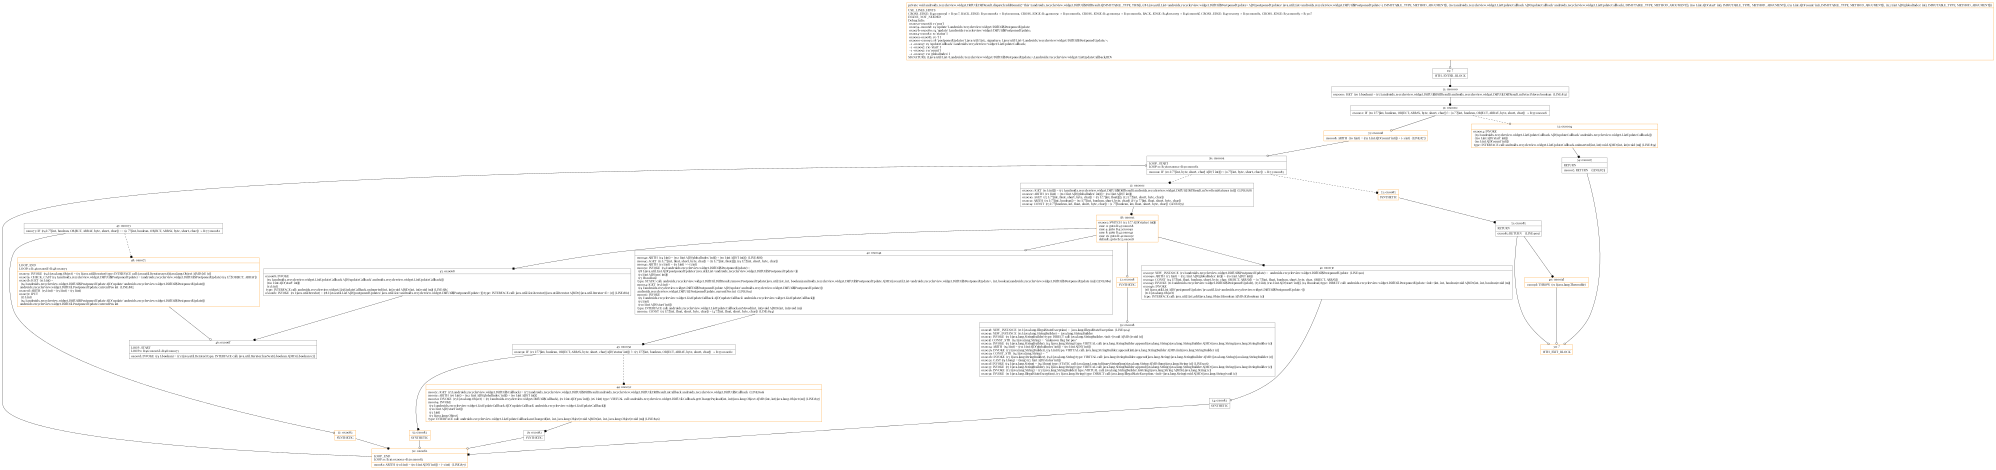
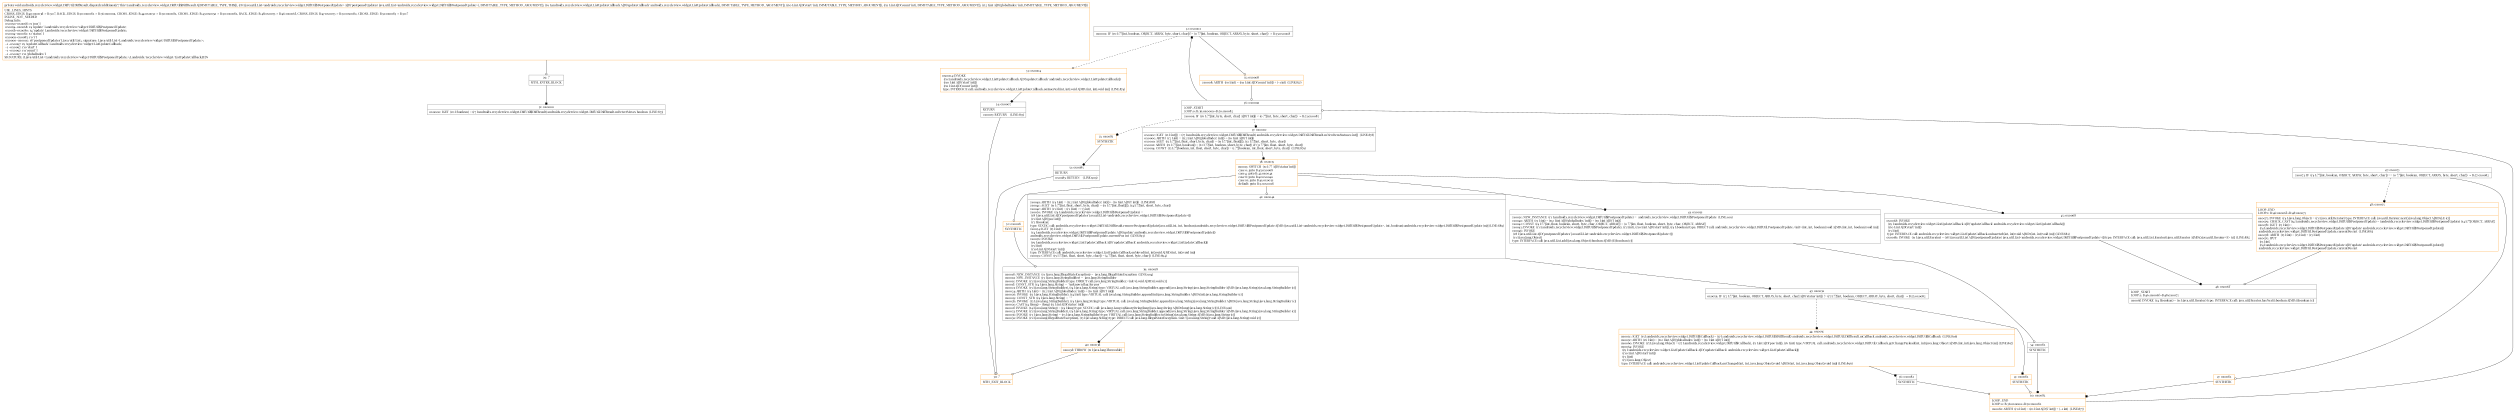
edge "31: 0x0000" -> "32: 0x0002": now "36: 0x000a" -> "32: 0x0002"
edge "51: 0x0085" -> "40: 0x003d": now "39: 0x0018" -> "40: 0x003d"
